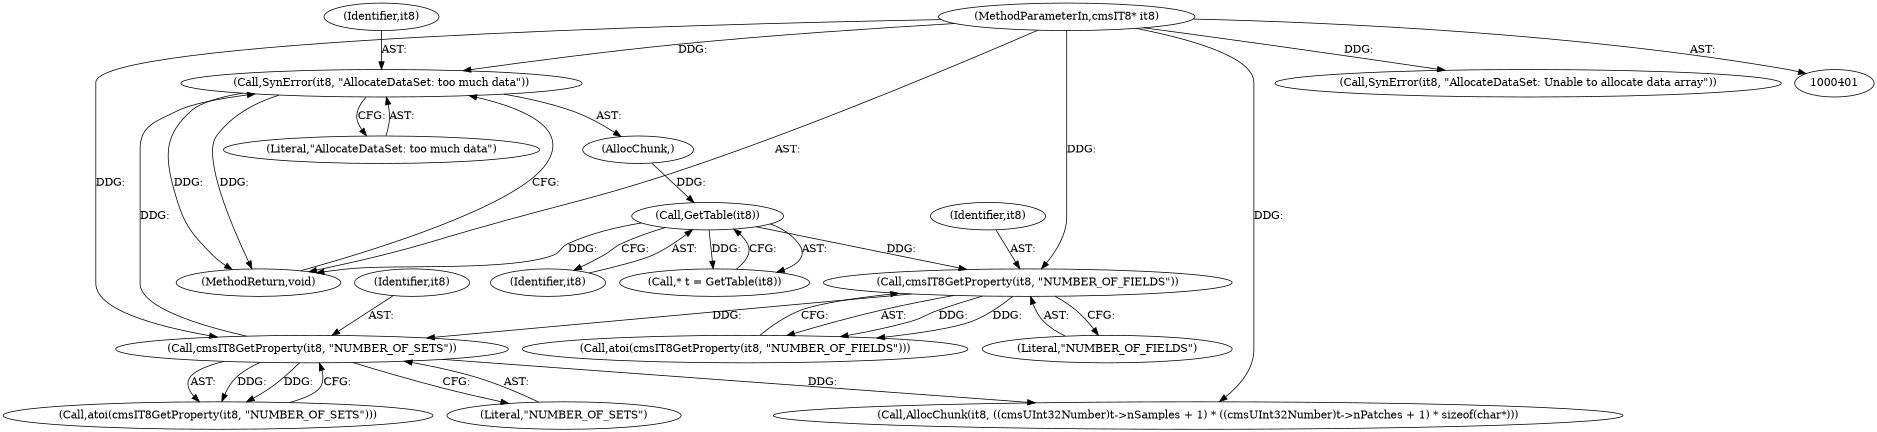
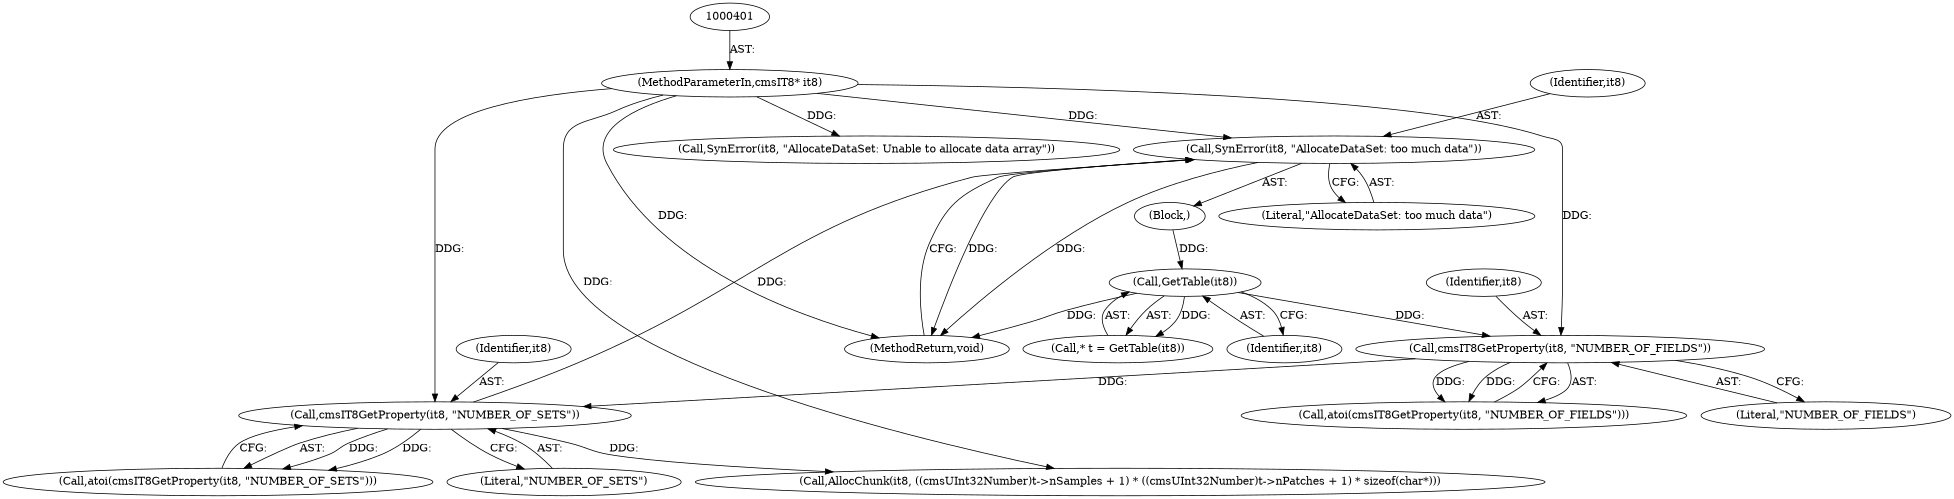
edge "(MethodParameterIn,cmsIT8* it8)" -> "1000401": reversed
node "(AllocChunk,)": label "(AllocChunk,)" -> "(Block,)"
edge "(MethodParameterIn,cmsIT8* it8)" -> "(MethodReturn,void)": label "AST: " -> "DDG: "
edge "(Call,* t = GetTable(it8))" -> "(Call,GetTable(it8))": label "CFG: " -> "AST: "
